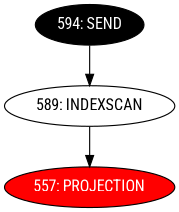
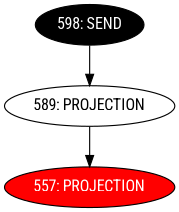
node "594: SEND": label "594: SEND" -> "598: SEND"
node "589: INDEXSCAN": label "589: INDEXSCAN" -> "589: PROJECTION"
